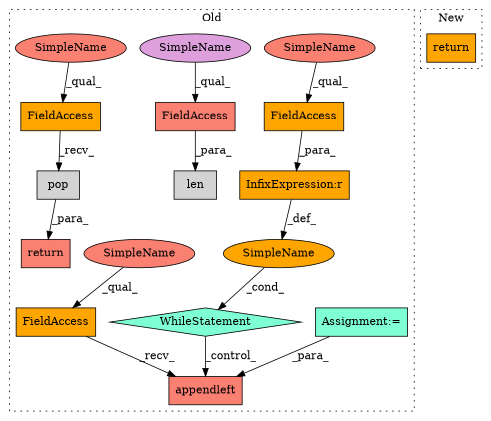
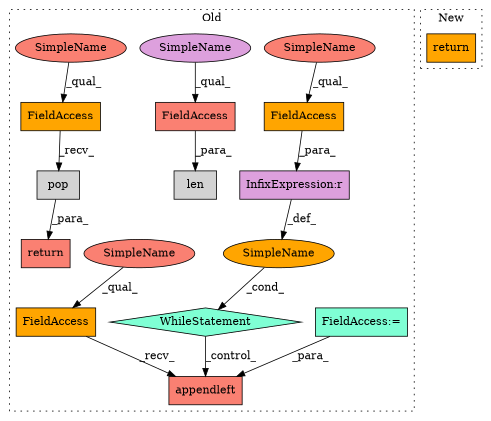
node "InfixExpression:r": fillcolor orange -> plum
node "Assignment:=": label "Assignment:=" -> "FieldAccess:="
